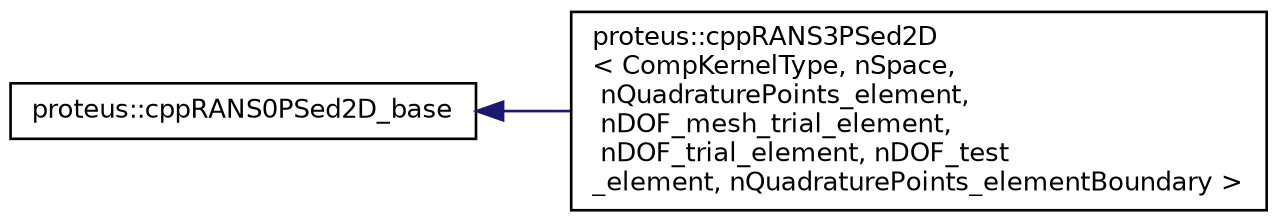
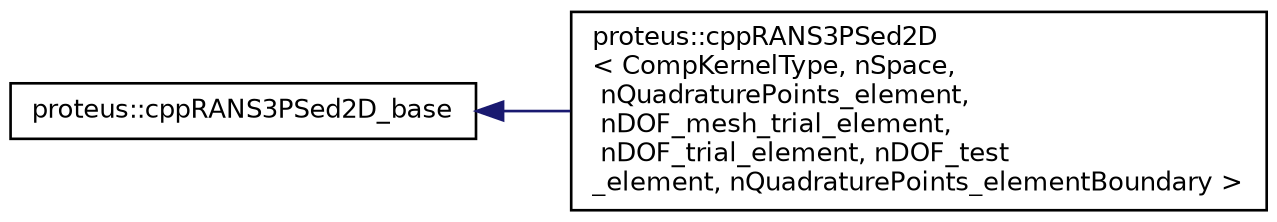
node "proteus::cppRANS0PSed2D_base": label "proteus::cppRANS0PSed2D_base" -> "proteus::cppRANS3PSed2D_base"
